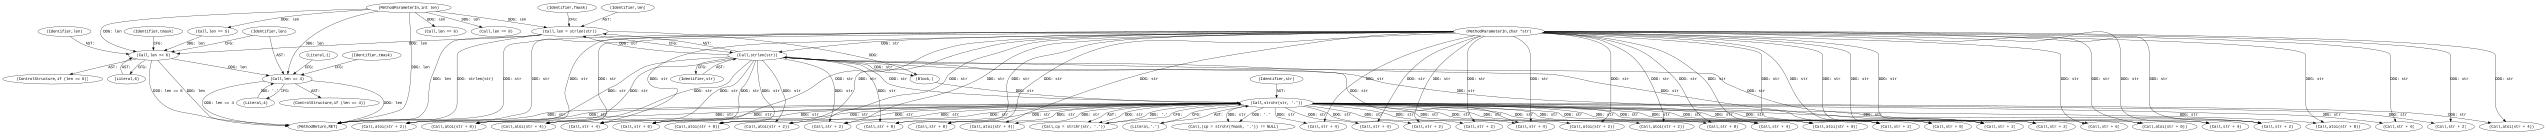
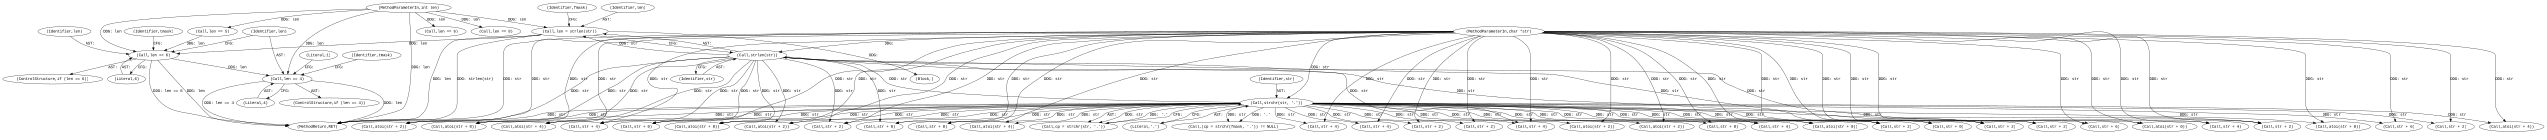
edge "(MethodParameterIn,char *str)" -> "(Call,strlen(str))": label "DDG: str" -> "DDG: "
edge "(Call,strlen(str))" -> "(Block,)": now "(Call,strlen(str))" -> "(MethodReturn,RET)"
edge "(Literal,4)" -> "(Call,len == 4)": label "DDG: '.'" -> "AST: "
edge "(Block,)" -> "(Call,strchr(str, '.'))": now "(MethodParameterIn,char *str)" -> "(Call,strchr(str, '.'))"
